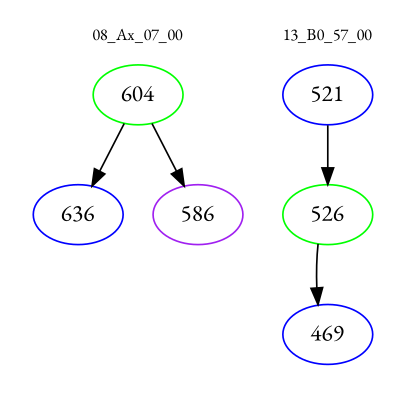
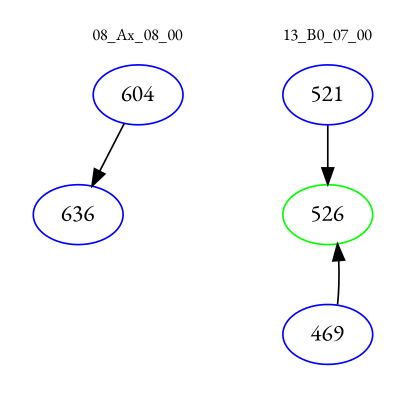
cluster "08_Ax_07_00": label "08_Ax_07_00" -> "08_Ax_08_00"
cluster "13_B0_57_00": label "13_B0_57_00" -> "13_B0_07_00"
node "604": color green -> blue
node "586": removed
edge "526" -> "469": reversed
